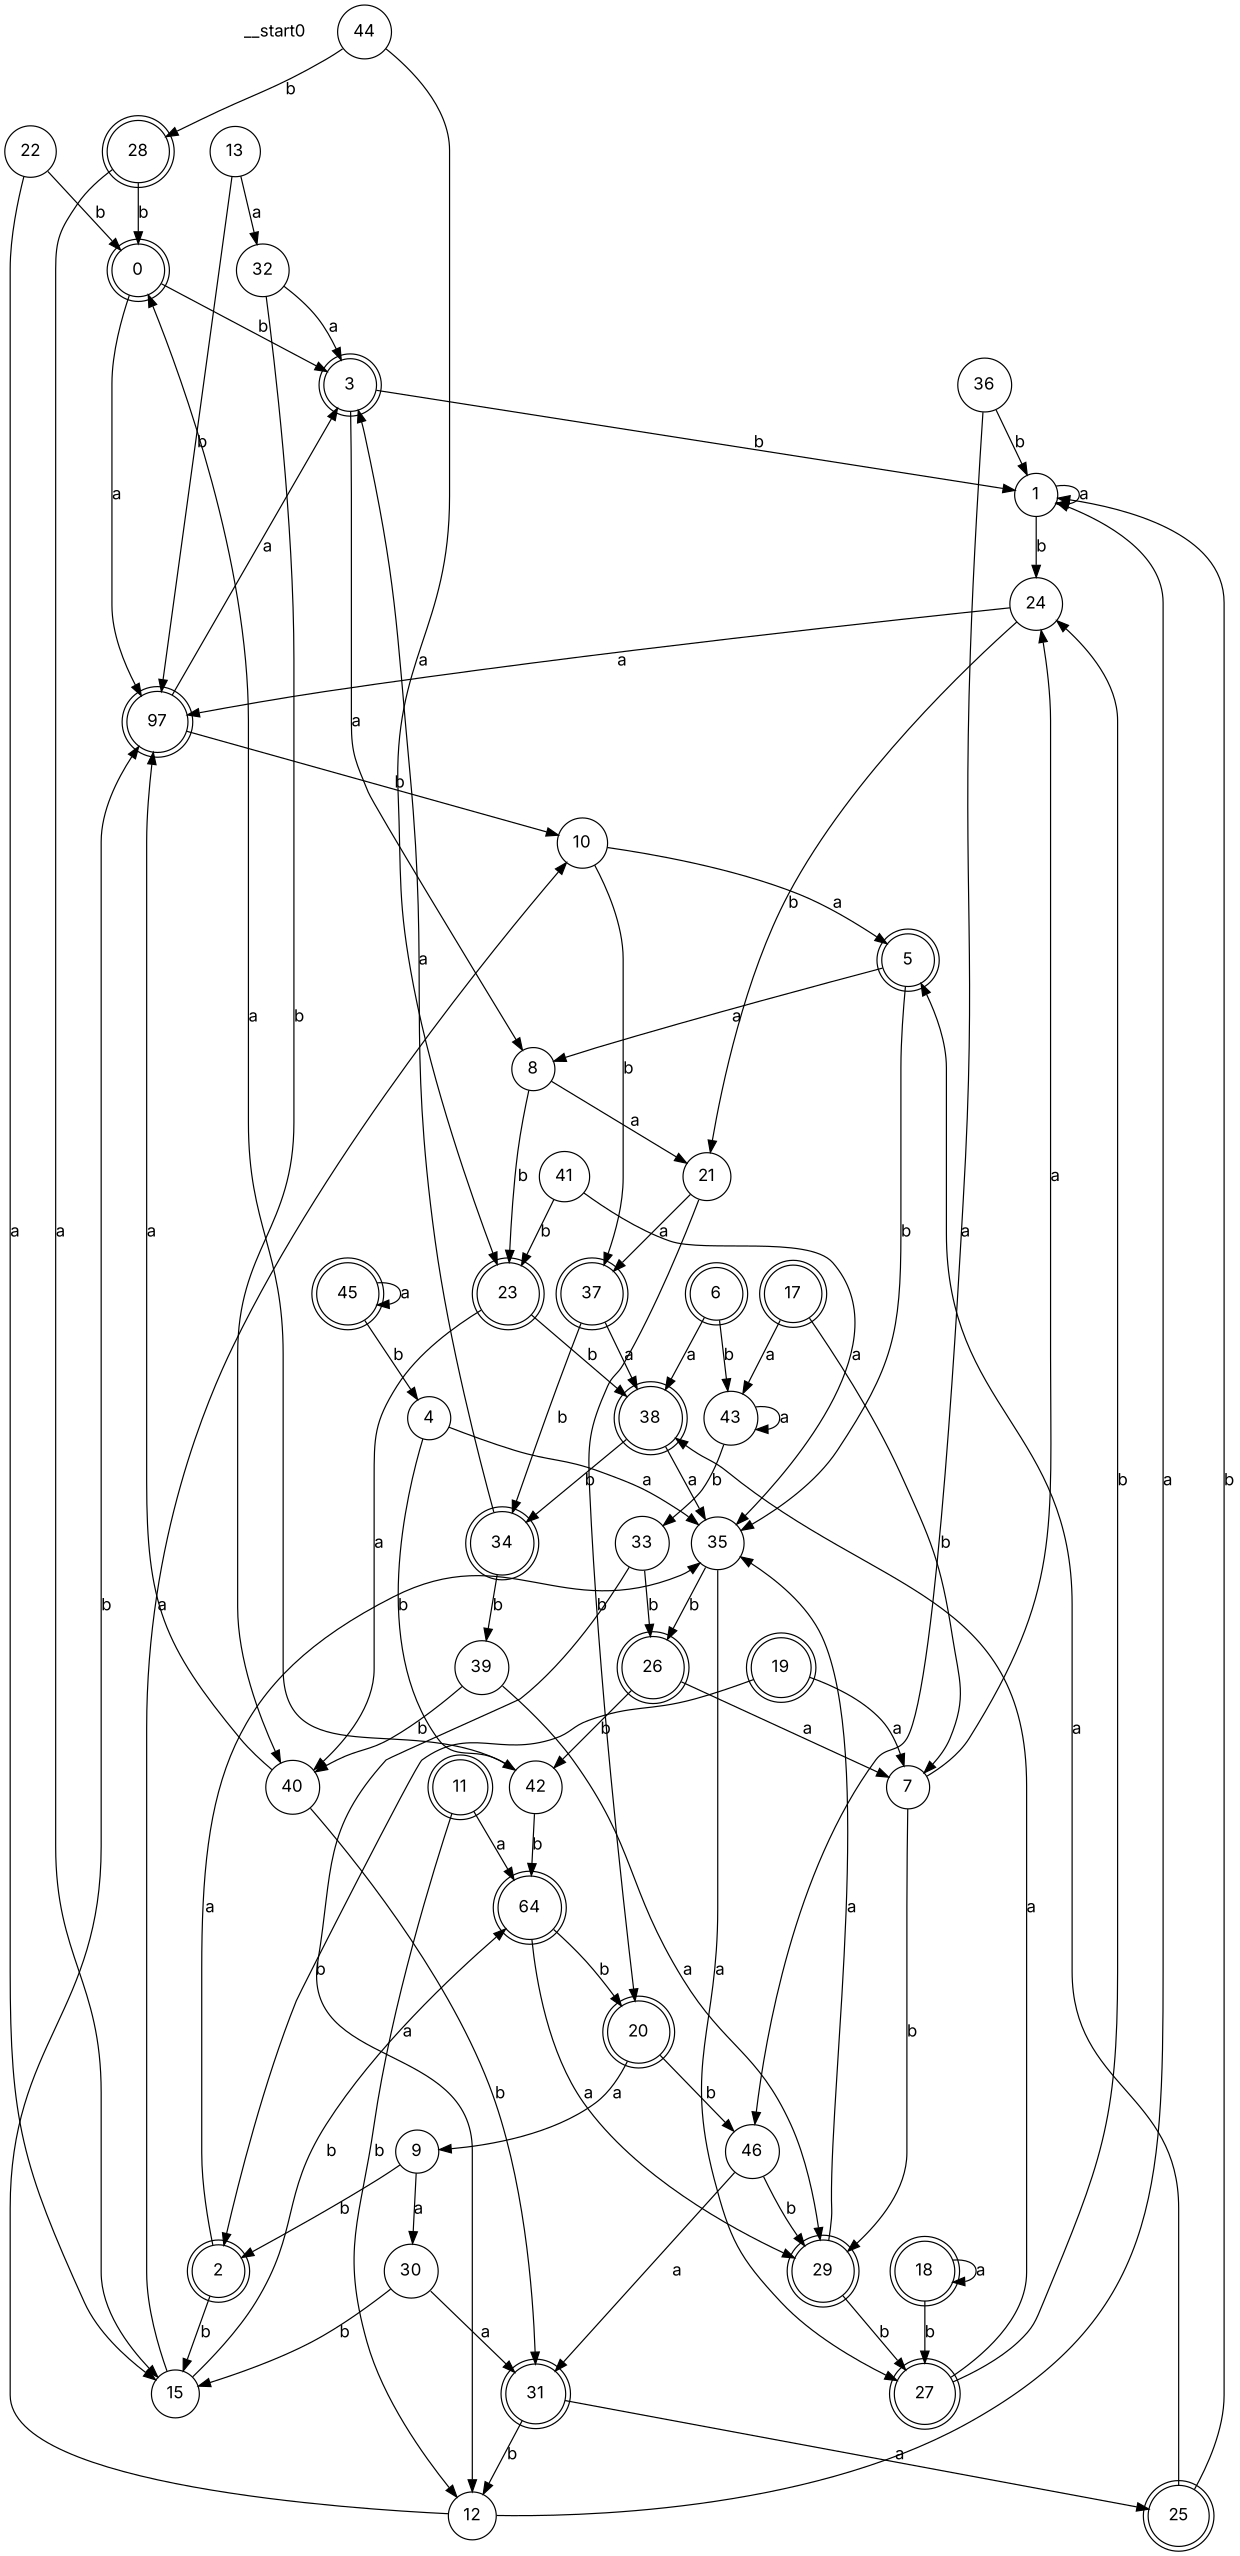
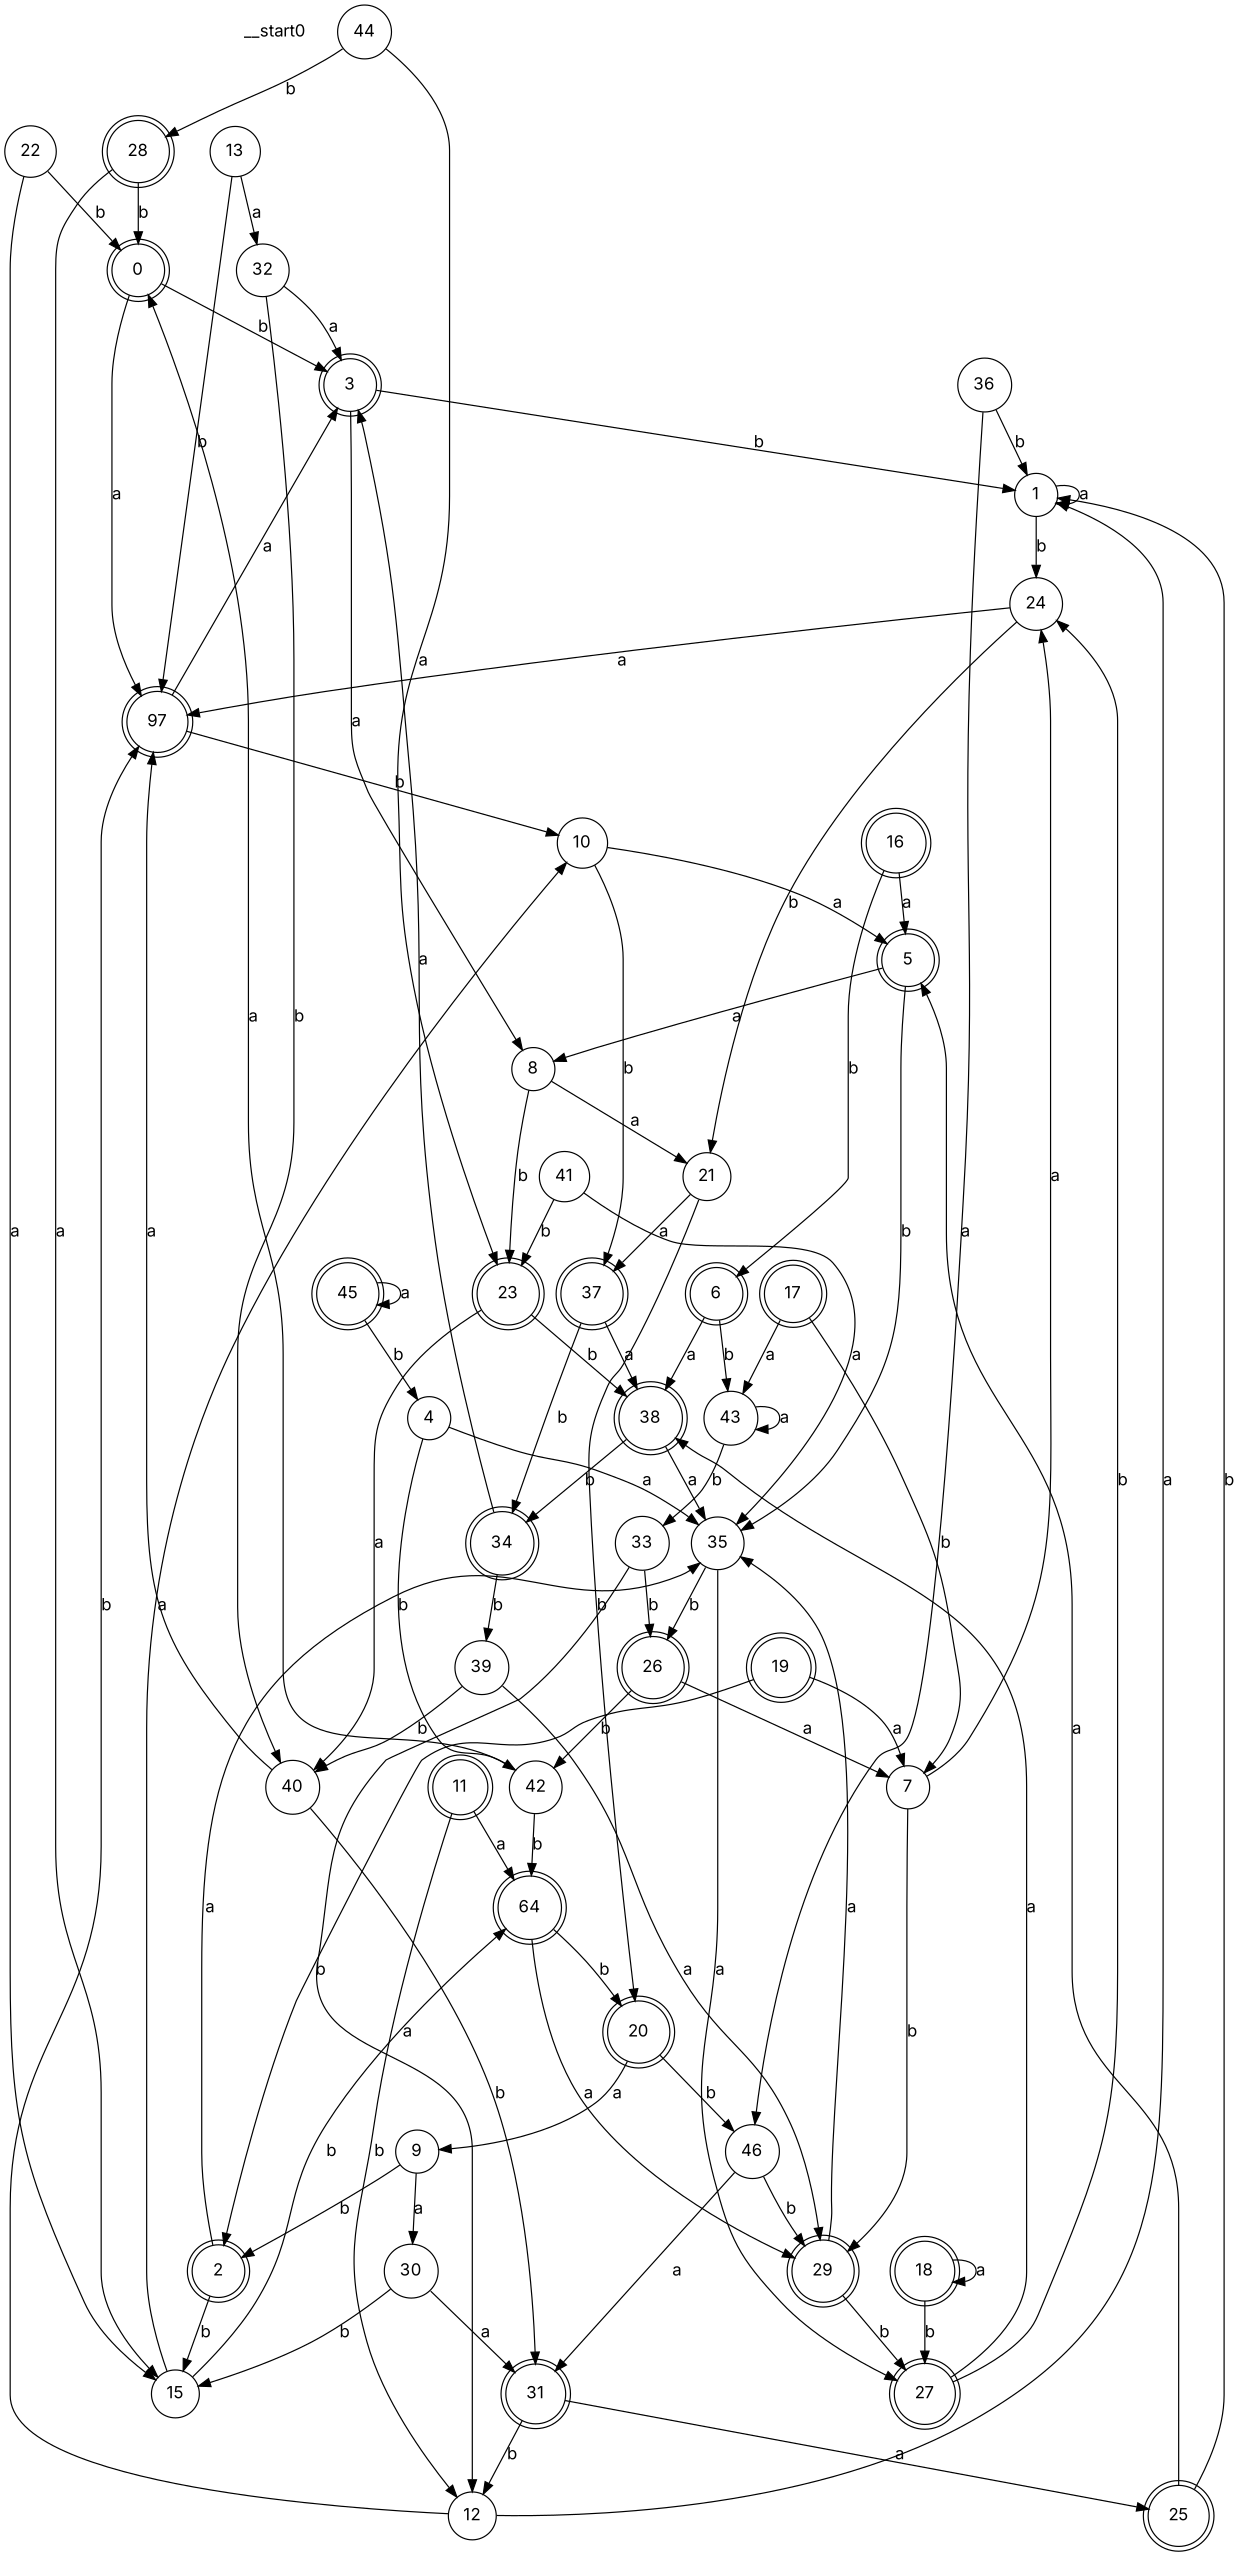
node "16": added
